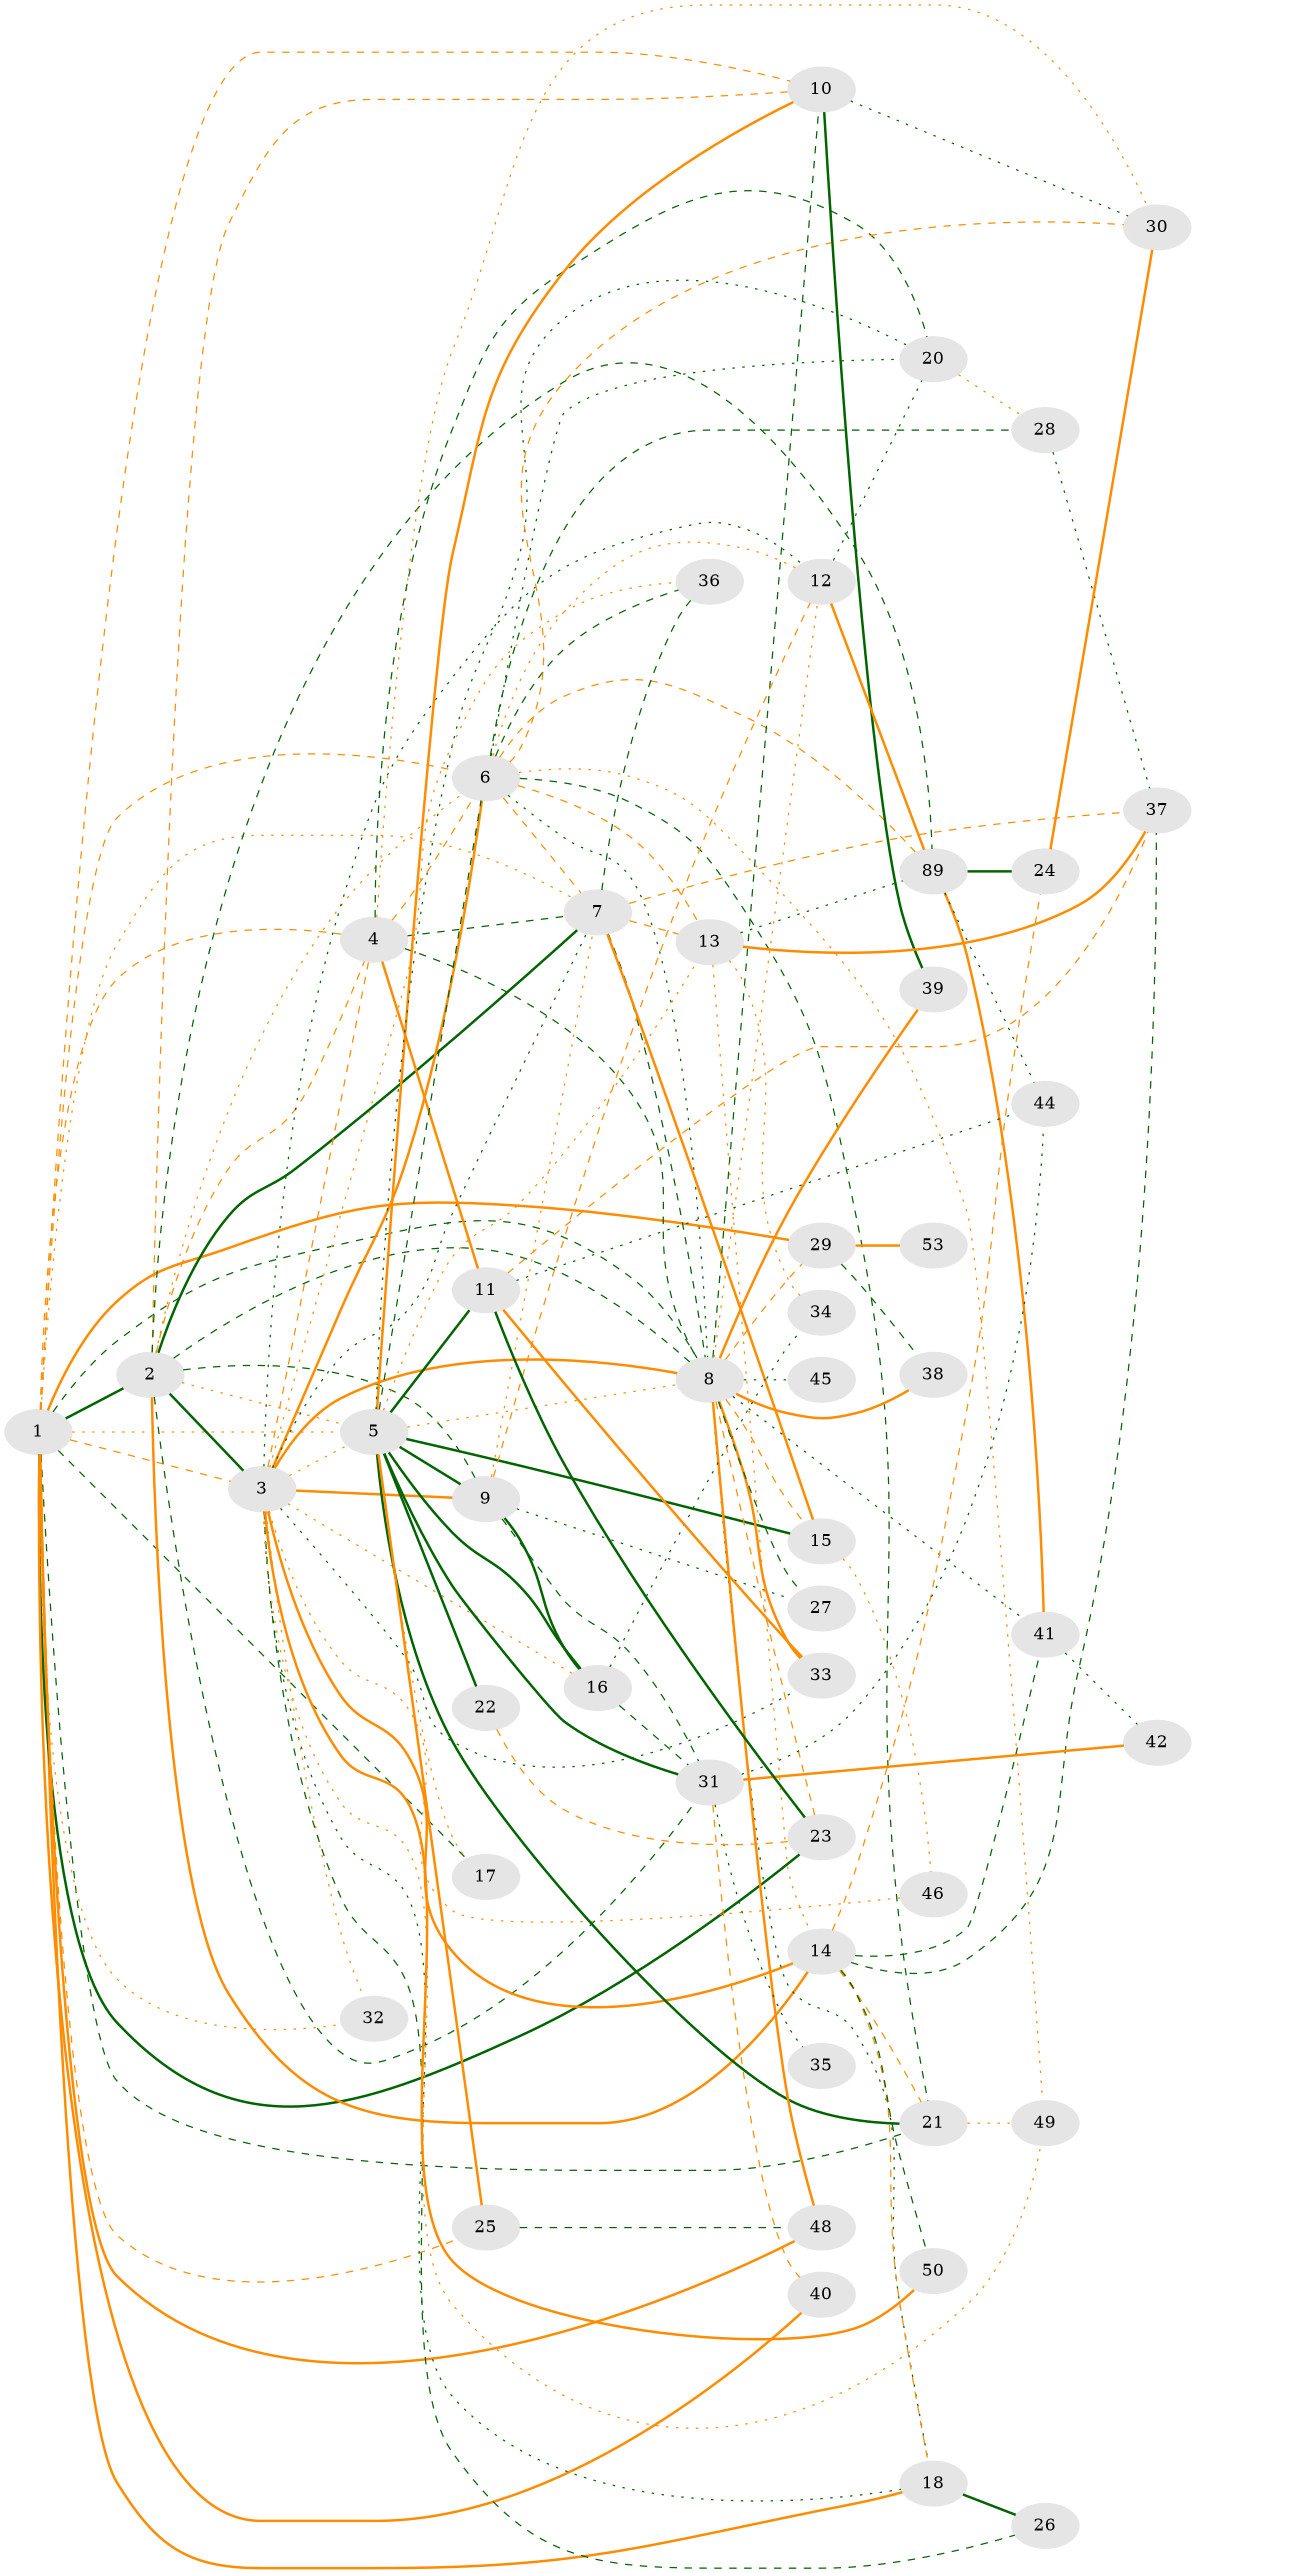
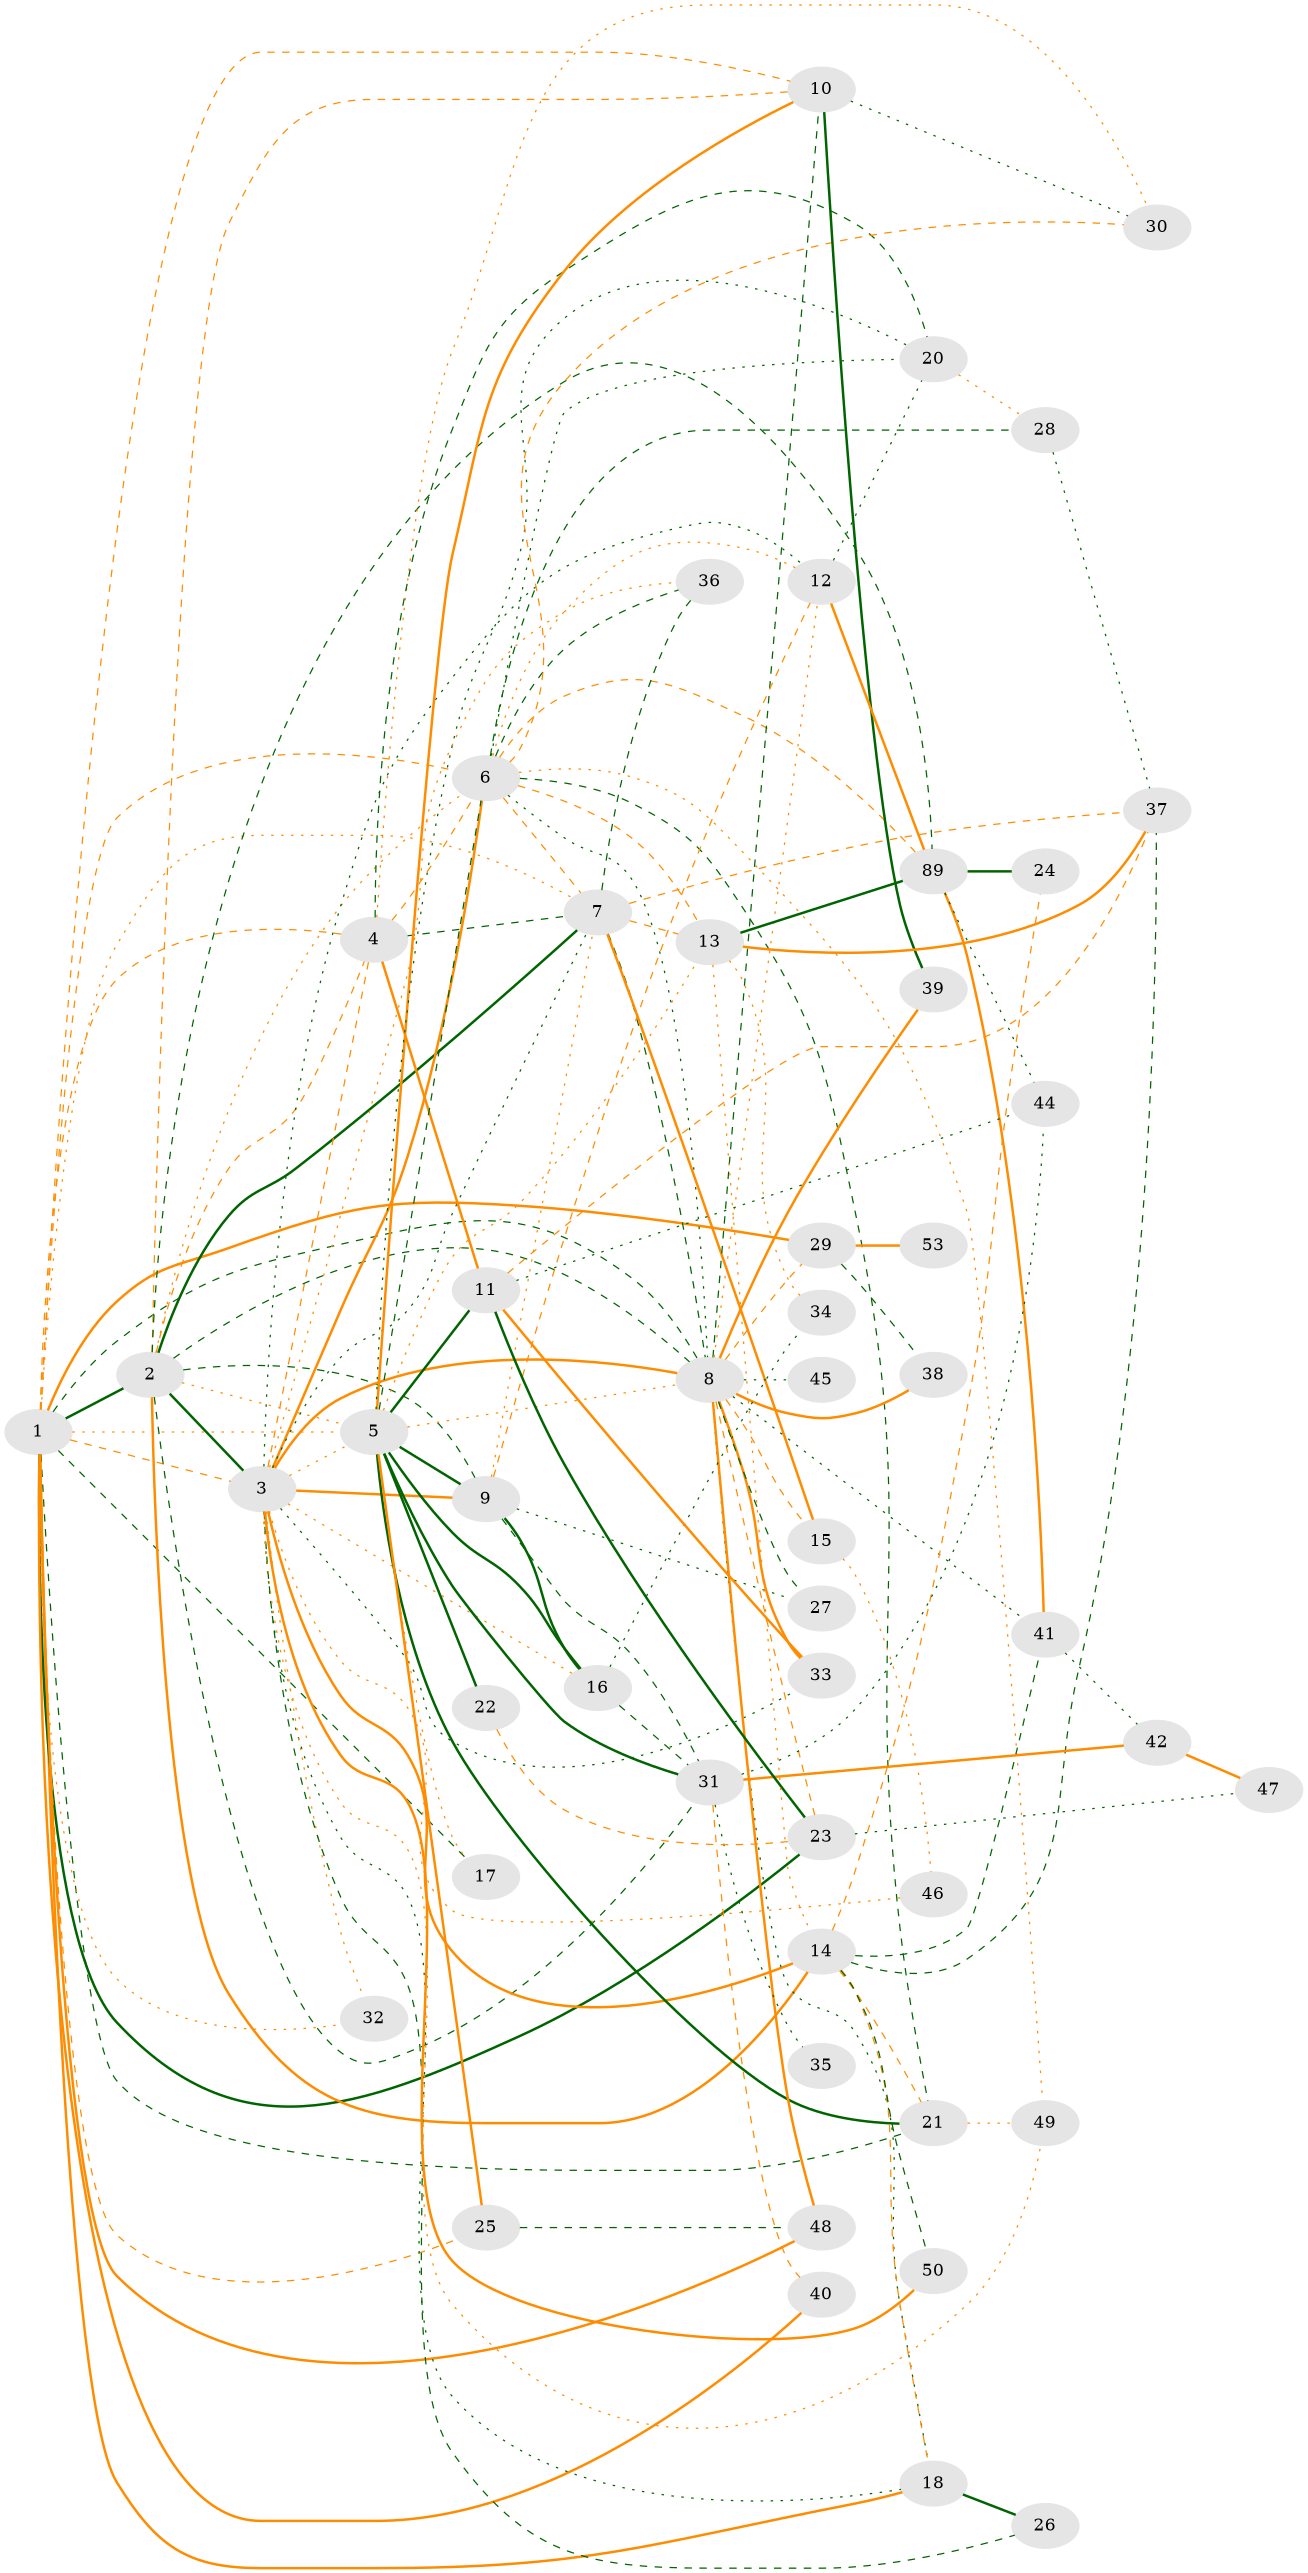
edge "30" -- "24": removed
edge "89" -- "13": style dotted -> bold
edge "4" -- "8": removed
edge "5" -- "15": removed
node "47": added
